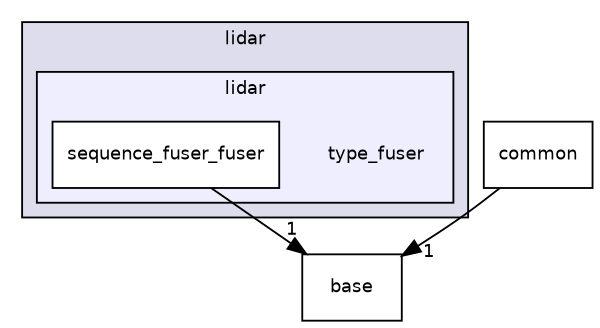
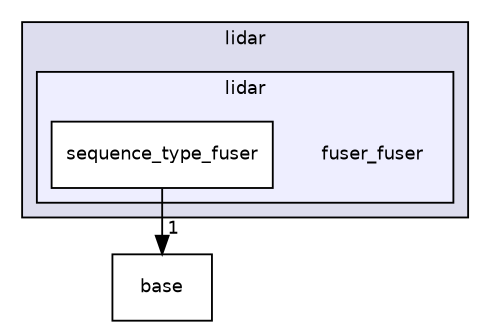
node "sequence_fuser_fuser": label "sequence_fuser_fuser" -> "sequence_type_fuser"
node "type_fuser": label "type_fuser" -> "fuser_fuser"
node "common": removed
